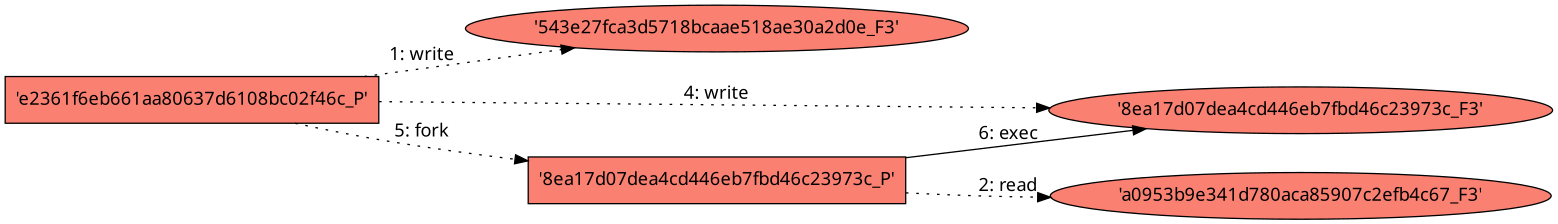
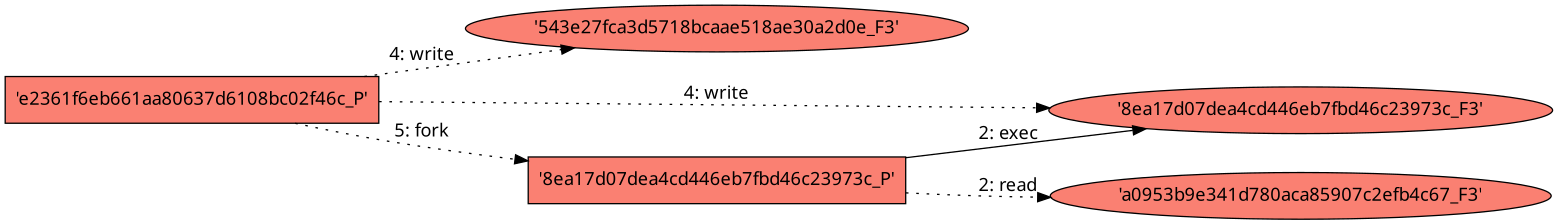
edge "'e2361f6eb661aa80637d6108bc02f46c_P'" -> "'543e27fca3d5718bcaae518ae30a2d0e_F3'": label "1: write" -> "4: write"
edge "'8ea17d07dea4cd446eb7fbd46c23973c_P'" -> "'8ea17d07dea4cd446eb7fbd46c23973c_F3'": label "6: exec" -> "2: exec"
